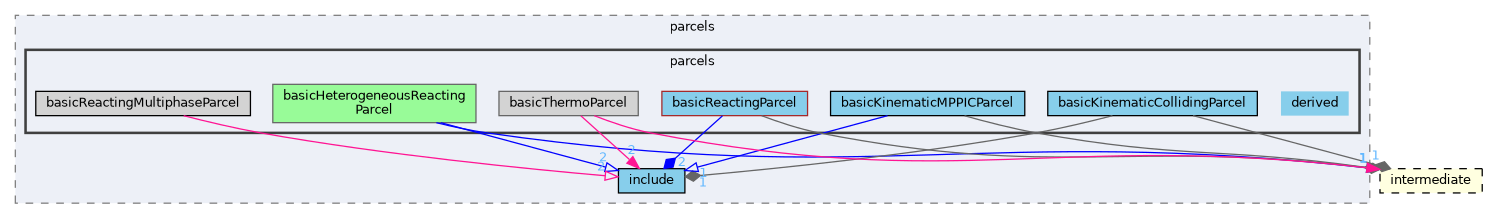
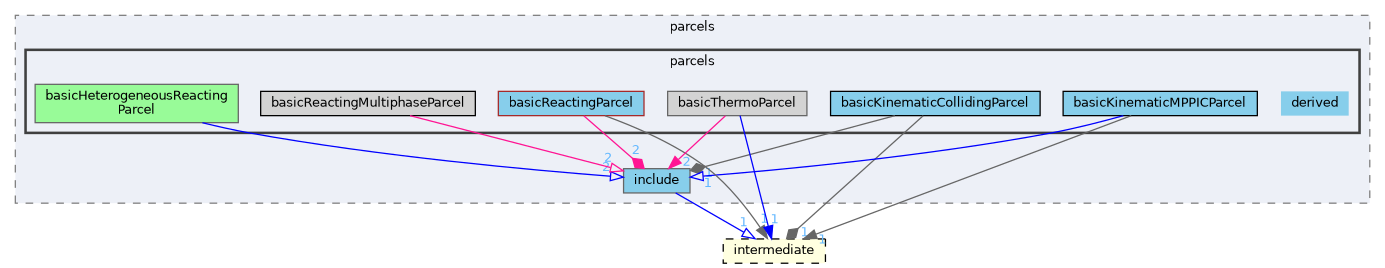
edge "basicReactingParcel" -> "include": color blue -> deeppink
edge "basicKinematicMPPICParcel" -> "intermediate": arrowhead diamond -> normal
edge "basicHeterogeneousReacting Parcel" -> "intermediate": now "include" -> "intermediate"
edge "basicThermoParcel" -> "intermediate": color deeppink -> blue
node "include": color black -> gray40
